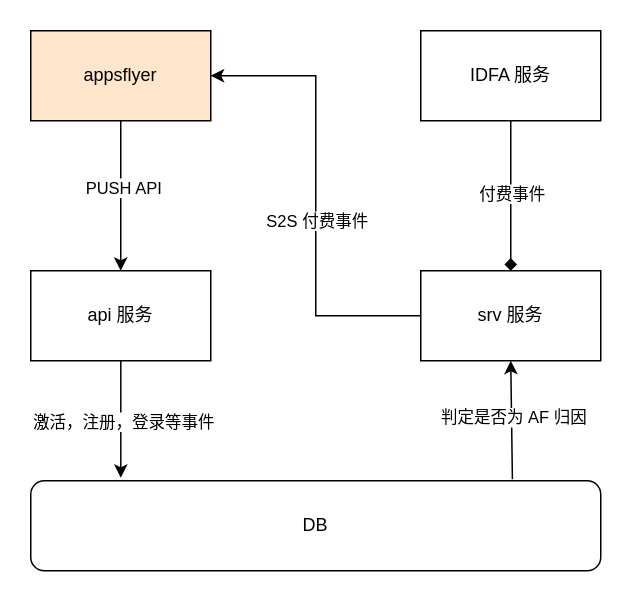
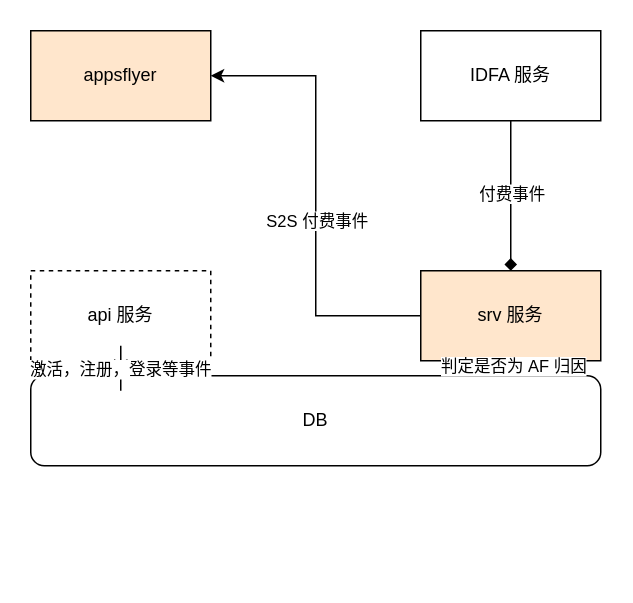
edge "appsflyer" -> "api 服务": removed, label "PUSH API"
node "api 服务": style solid -> dashed
node "srv 服务": fillcolor #ffffff -> #ffe6cc
node "DB": moved (316, 526) -> (316, 421)
